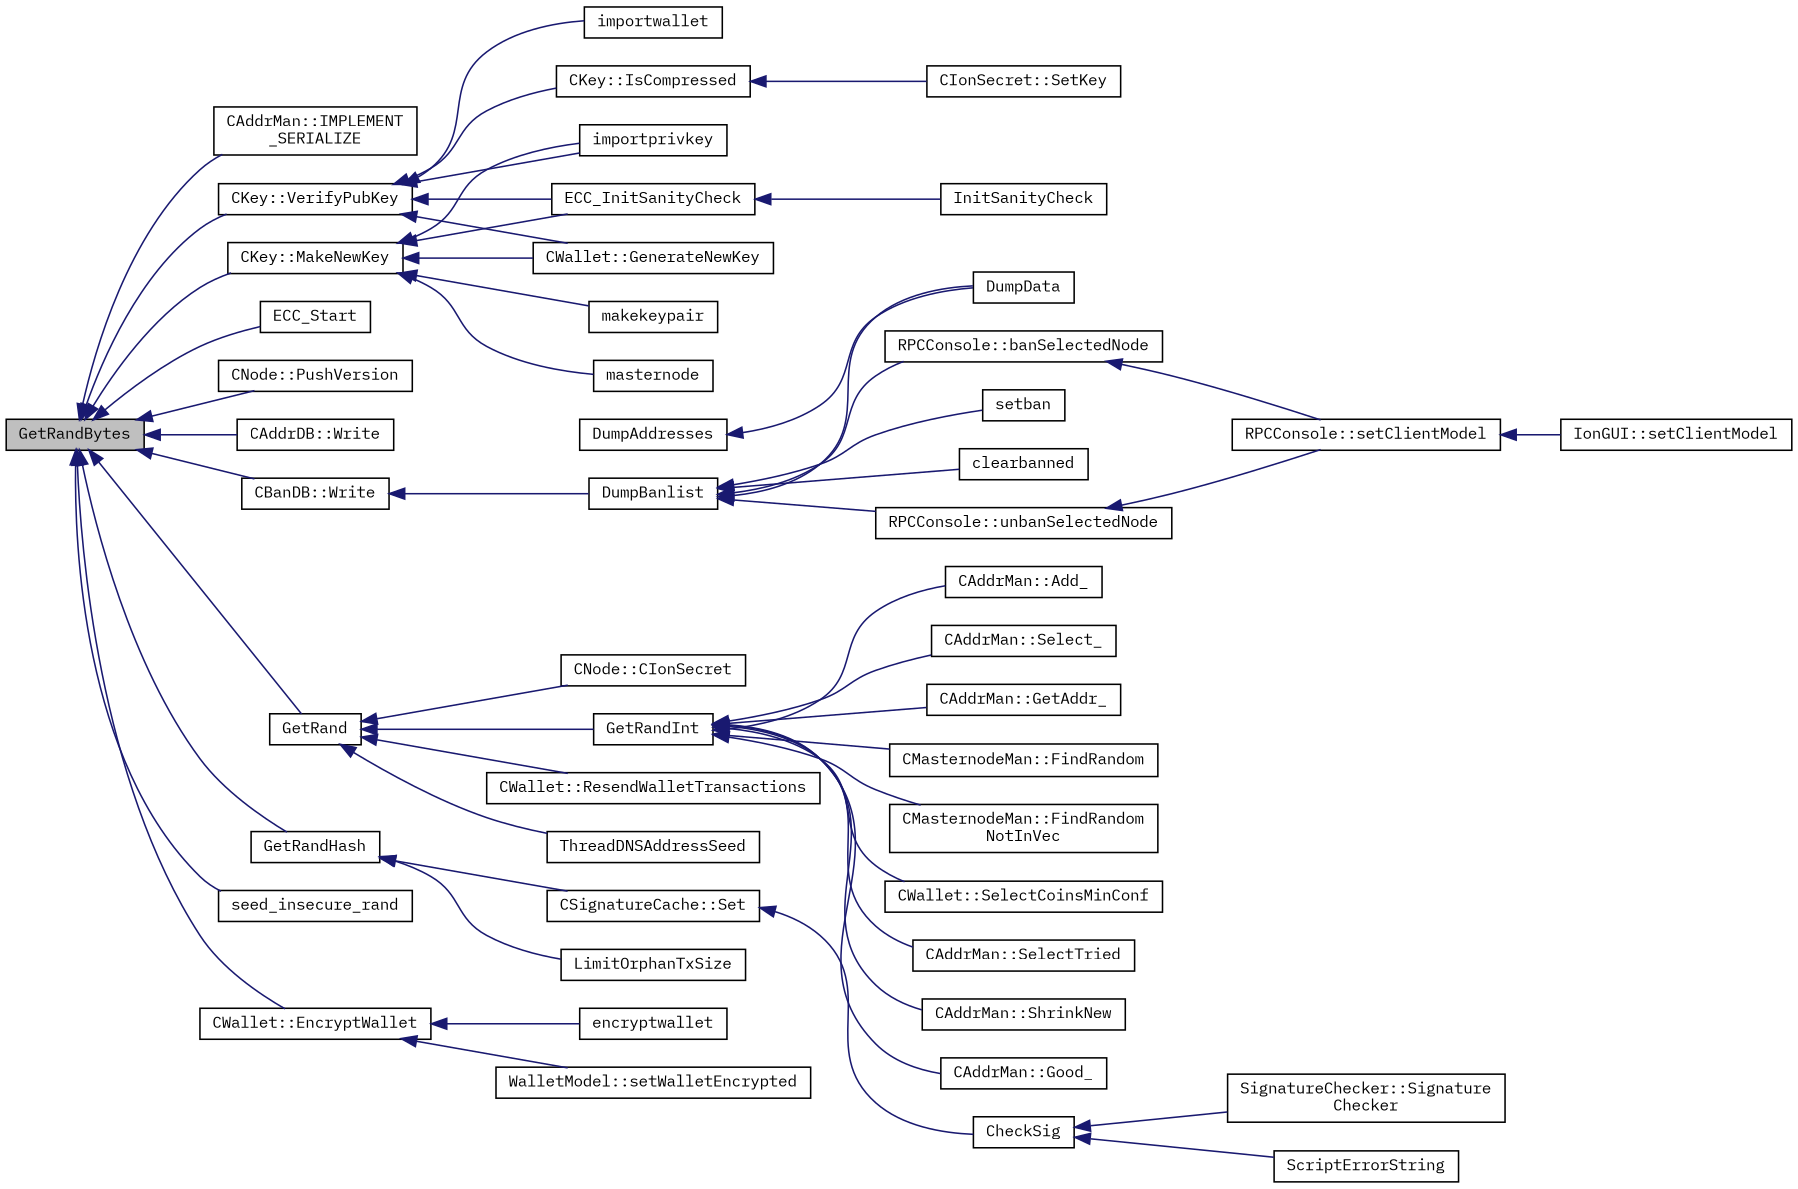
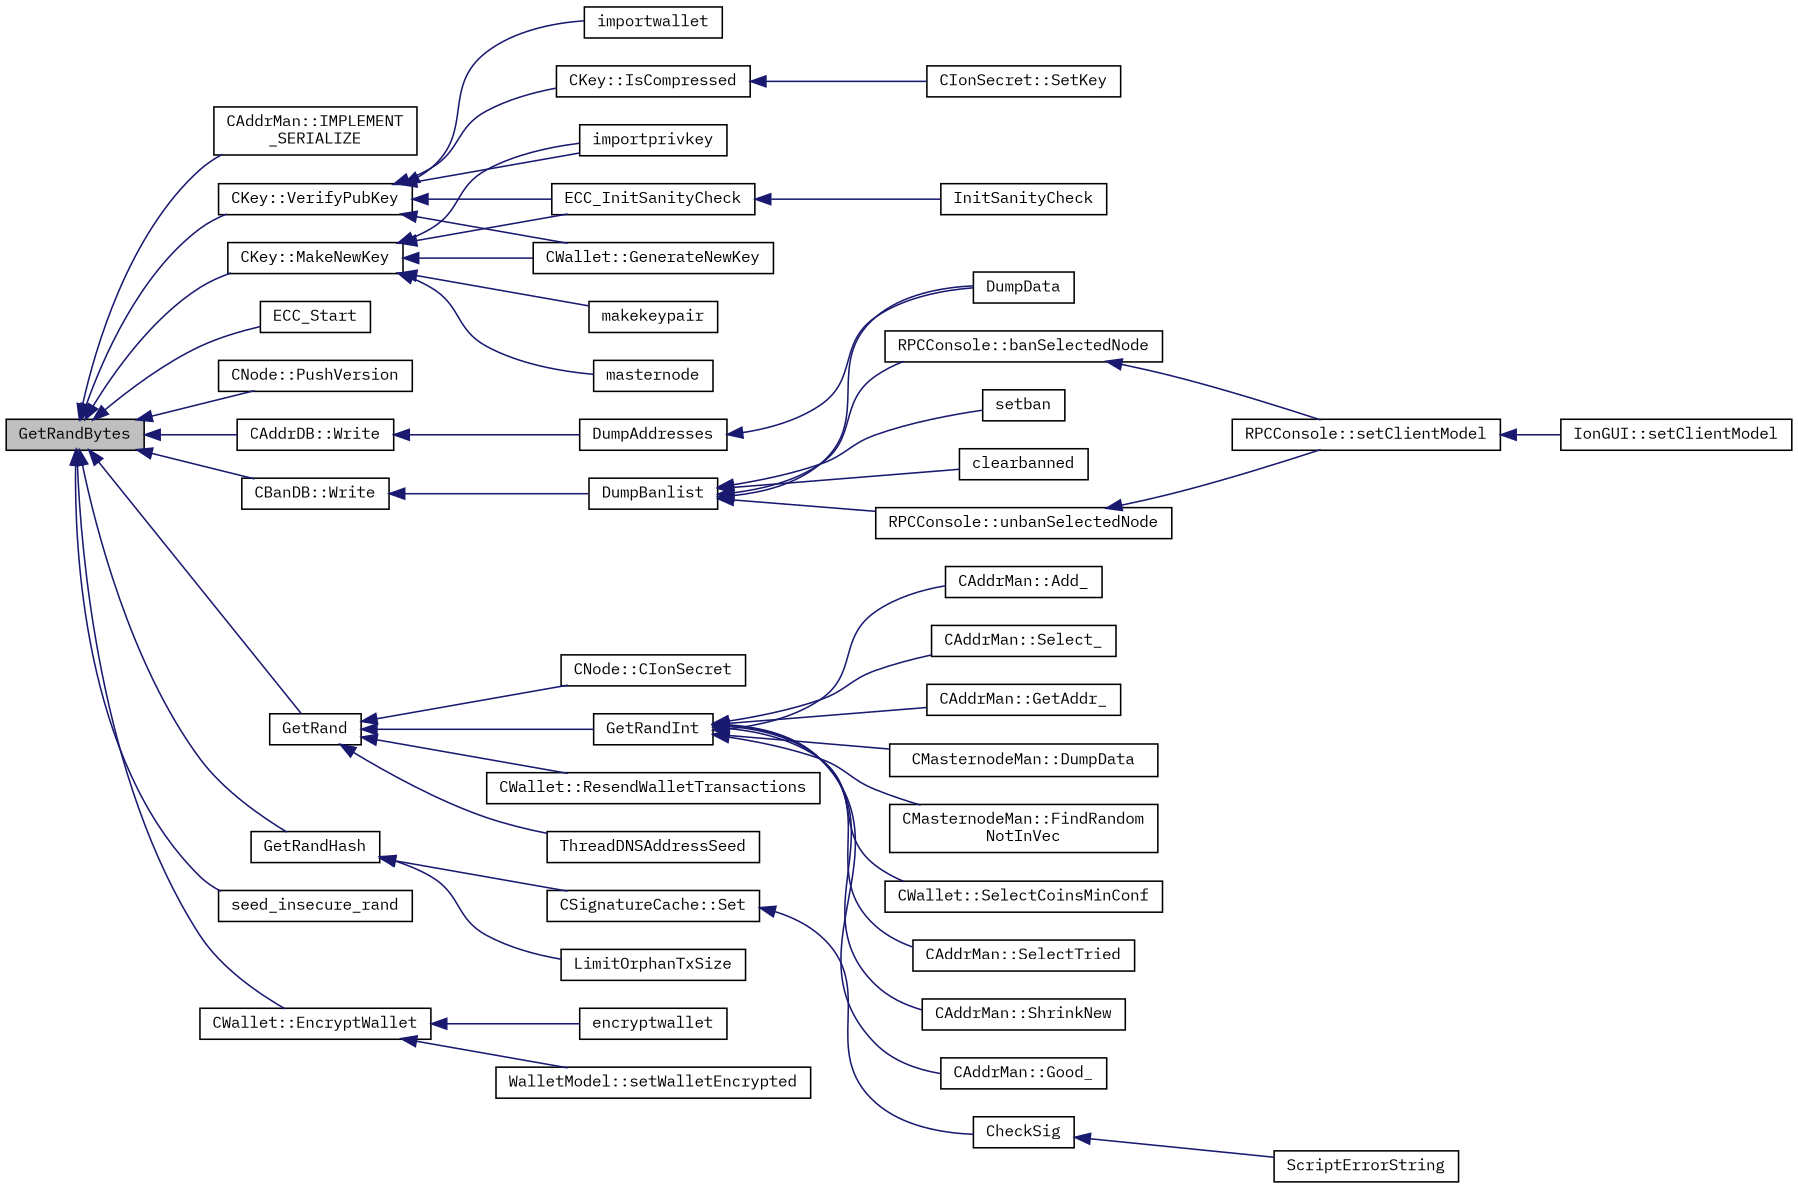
edge "DumpAddresses" -> "CAddrDB::Write": added
node "CMasternodeMan::FindRandom": label "CMasternodeMan::FindRandom" -> "CMasternodeMan::DumpData"
node "SignatureChecker::Signature Checker": removed
